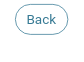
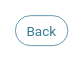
node "Back": moved (42, 19) -> (42, 30)
